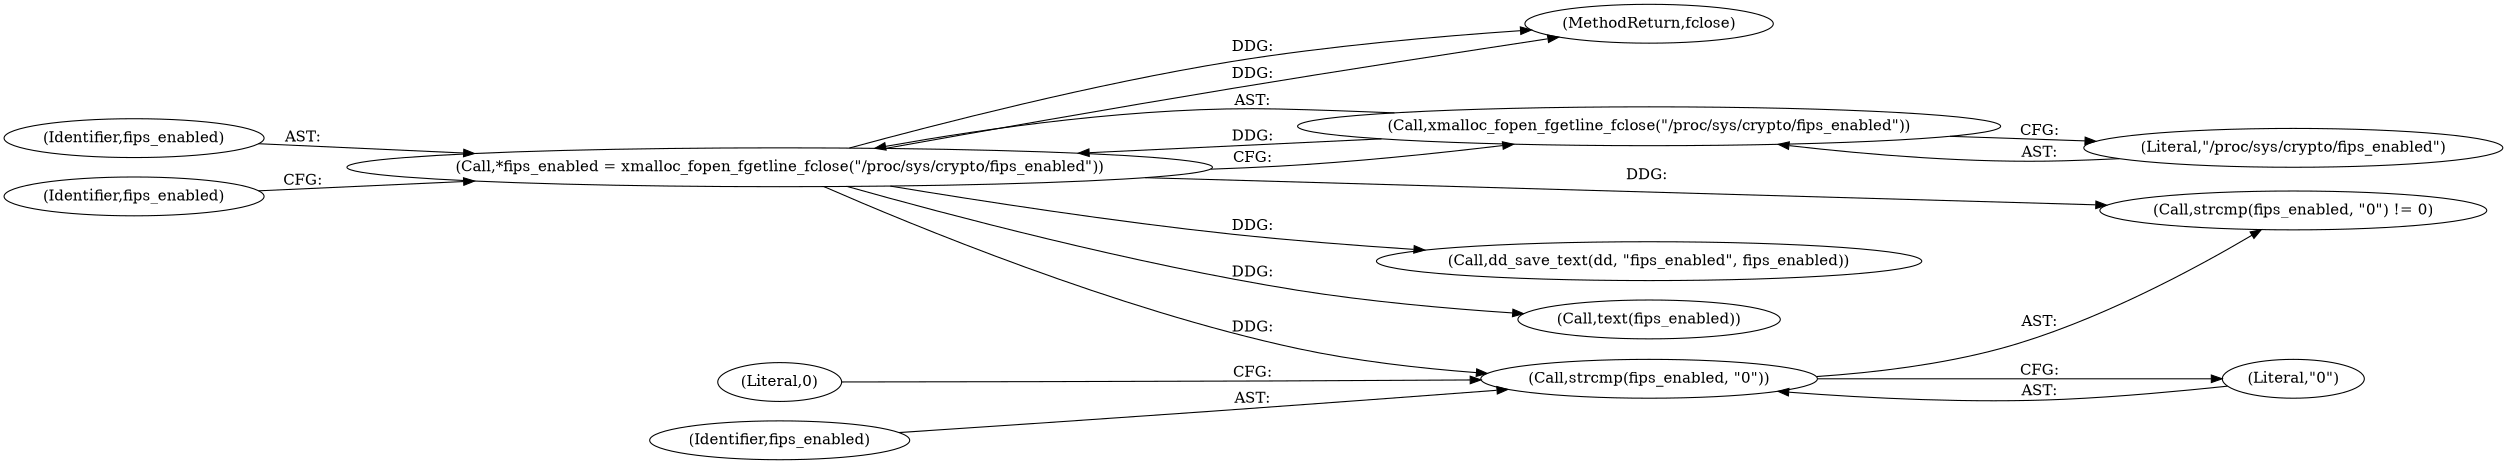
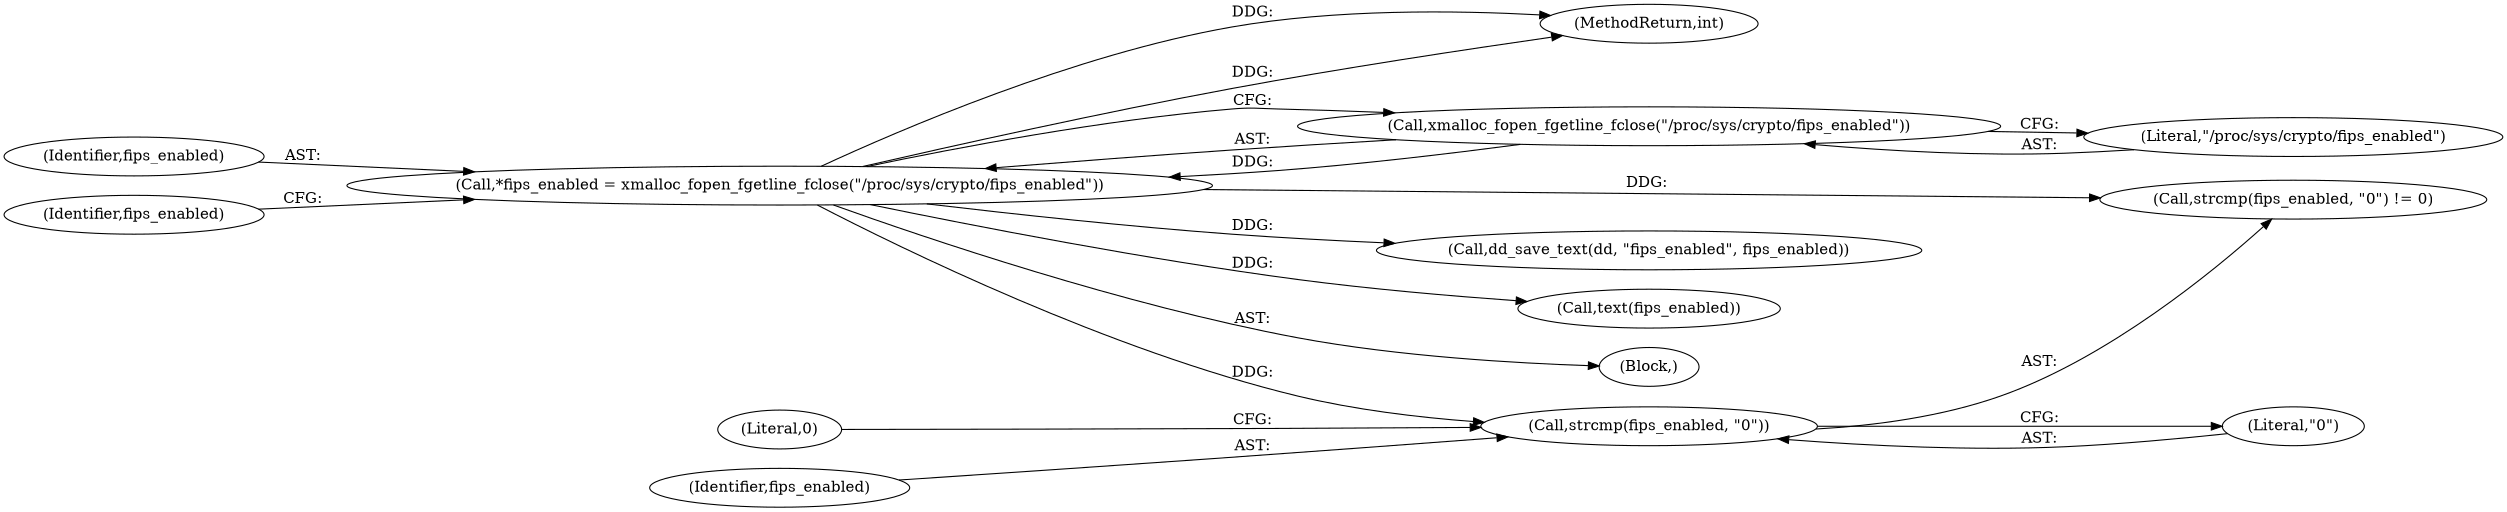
node "(MethodReturn,fclose)": label "(MethodReturn,fclose)" -> "(MethodReturn,int)"
node "(Block,)": added
